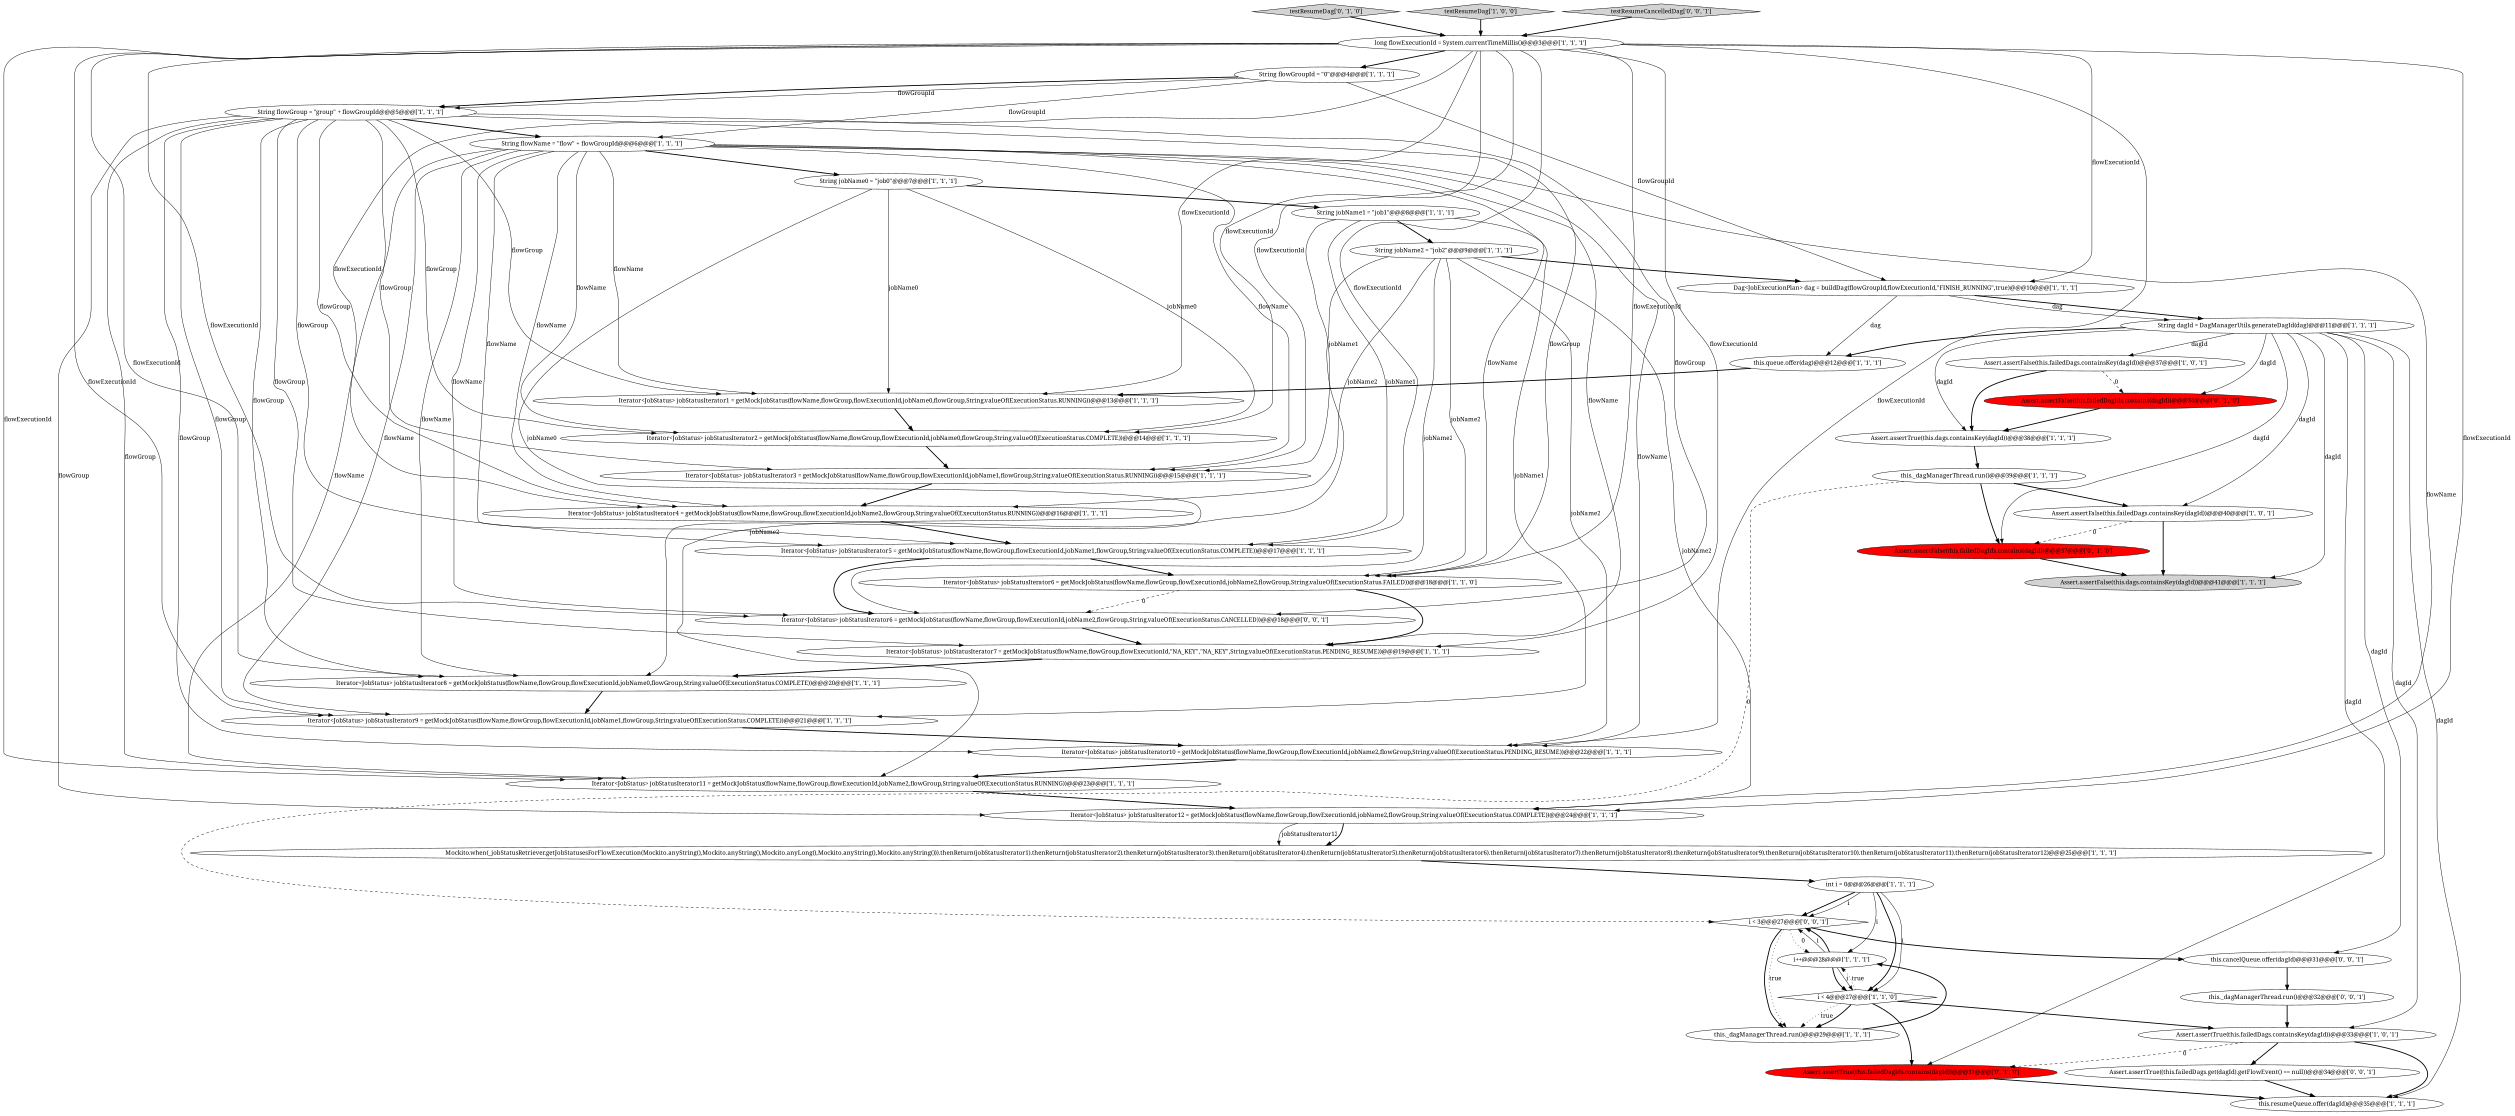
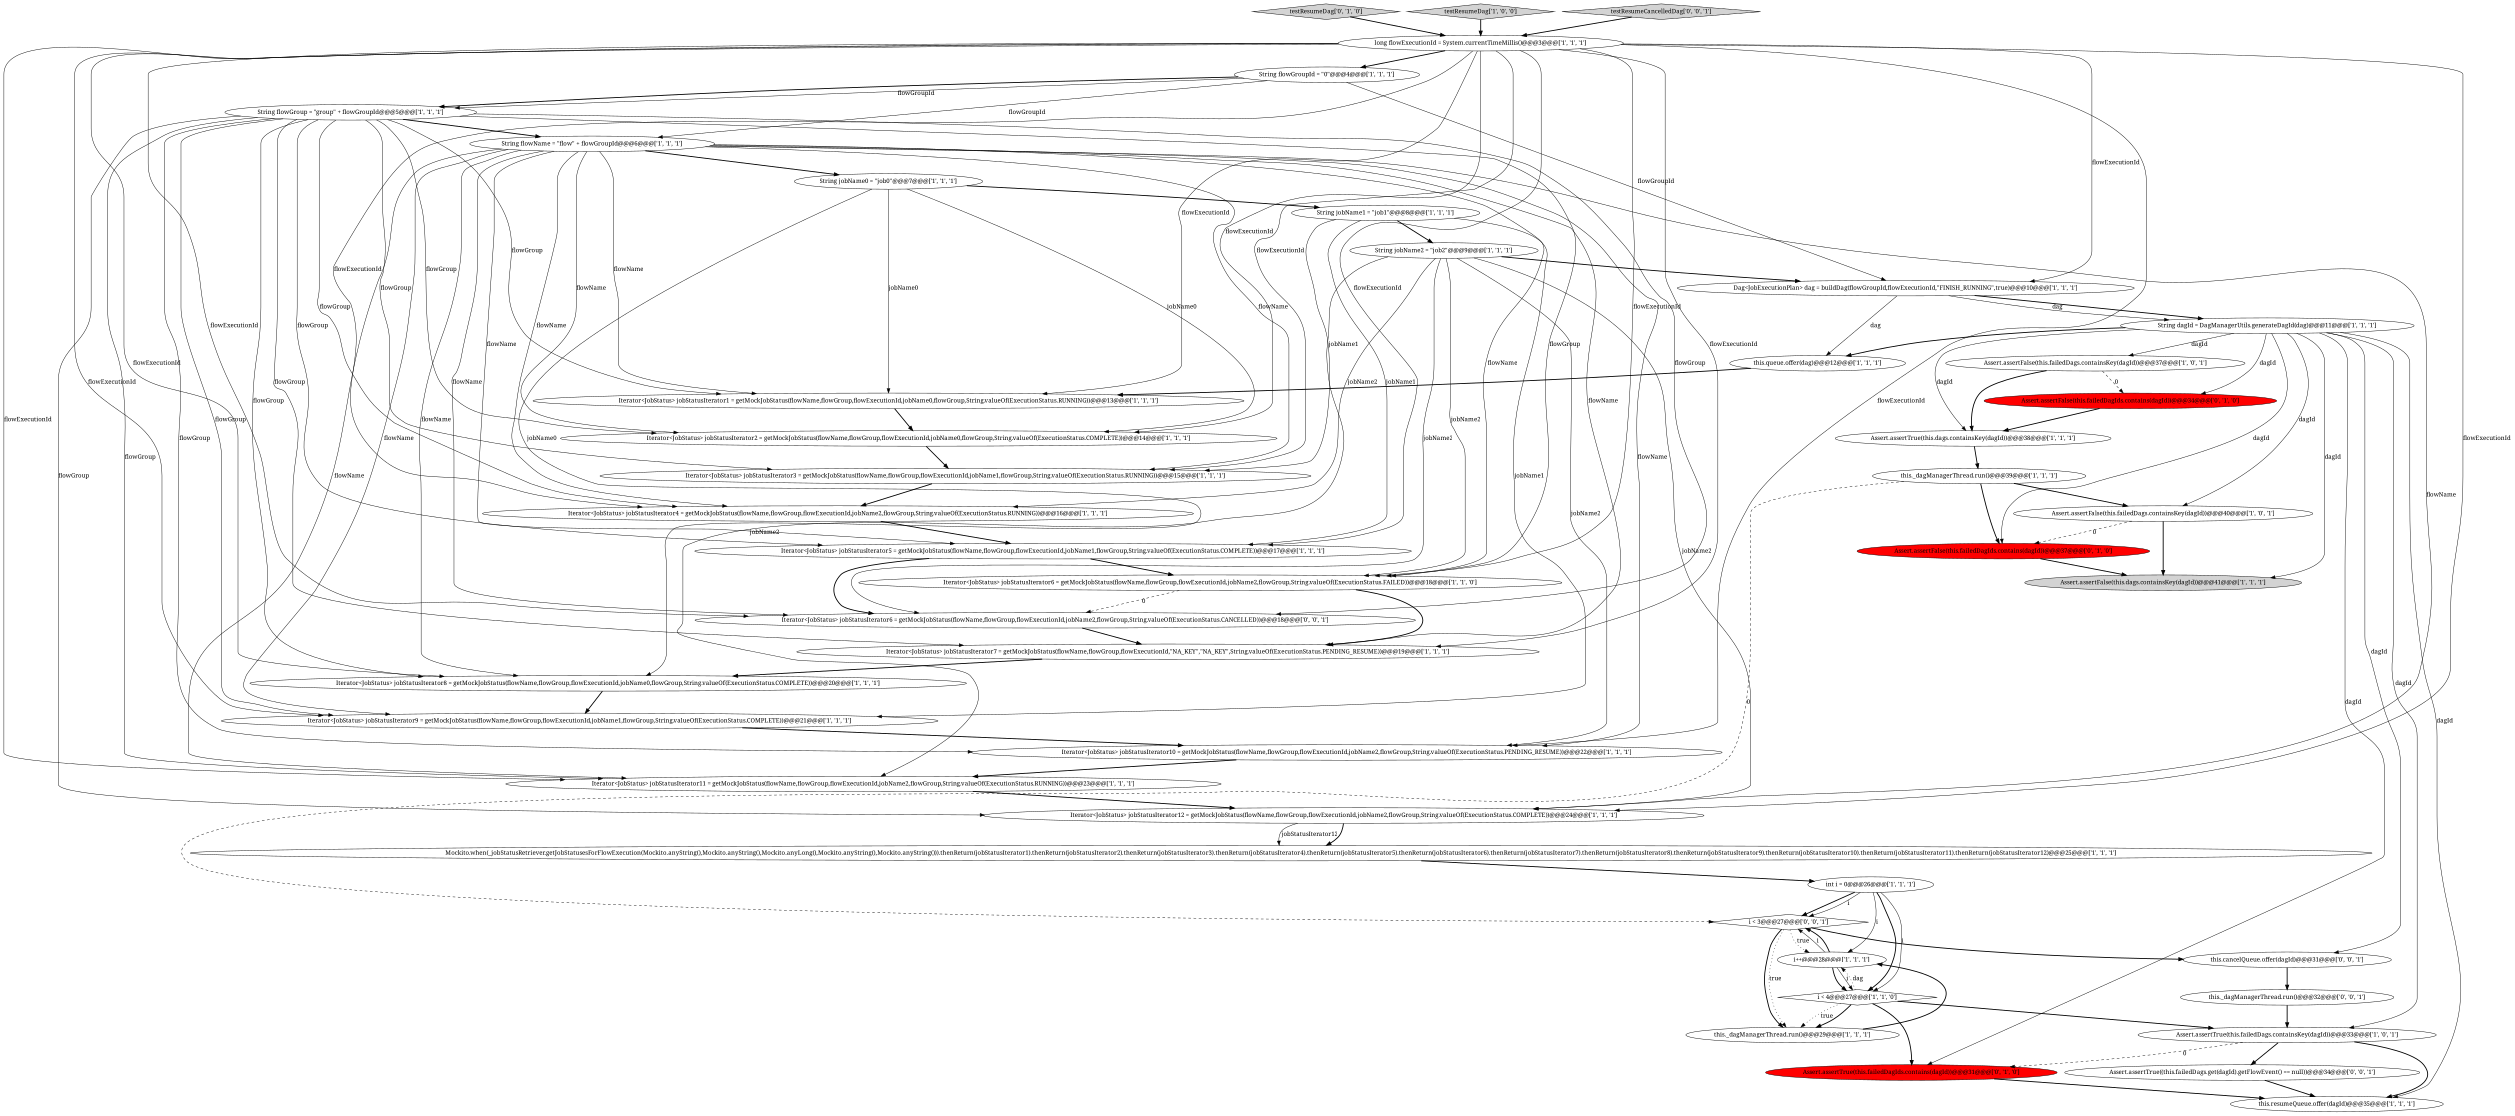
edge "i < 3@@@27@@@['0', '0', '1']" -> "i++@@@28@@@['1', '1', '1']": label "0" -> "true"
edge "i < 4@@@27@@@['1', '1', '0']" -> "i++@@@28@@@['1', '1', '1']": label "true" -> "dag"
